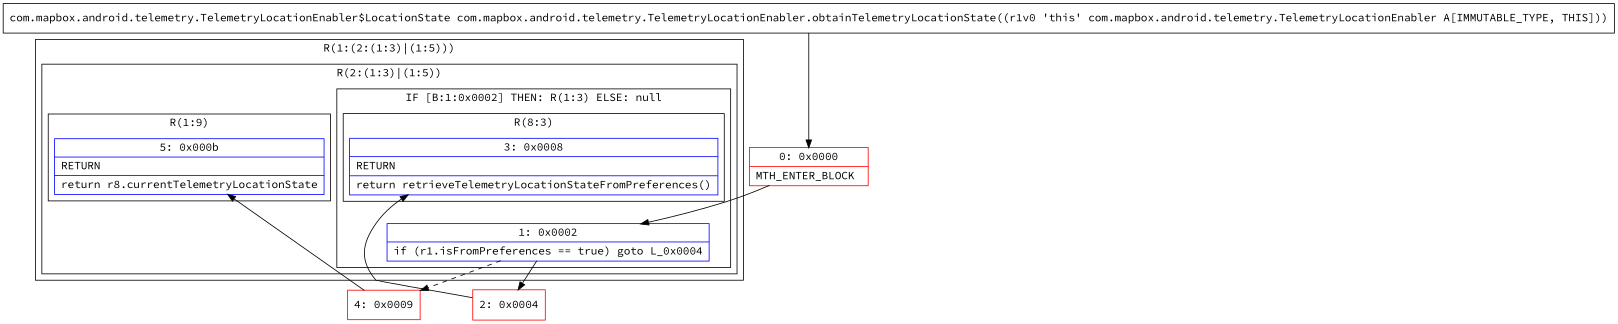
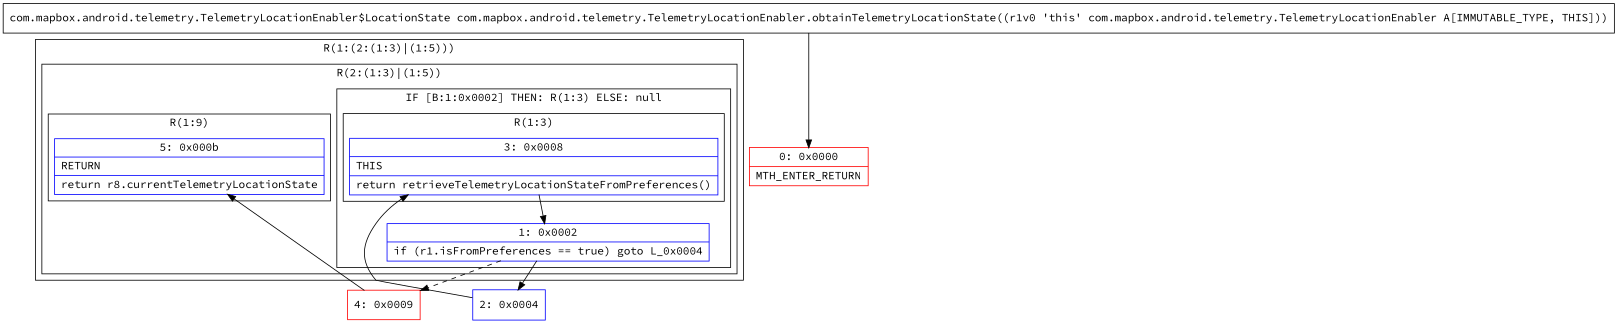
cluster "R(8:3)": label "R(8:3)" -> "R(1:3)"
node "3: 0x0008": text "RETURN" -> "THIS"
node "0: 0x0000": text "MTH_ENTER_BLOCK" -> "MTH_ENTER_RETURN"
edge "0: 0x0000" -> "1: 0x0002": now "3: 0x0008" -> "1: 0x0002"
node "2: 0x0004": color red -> blue
